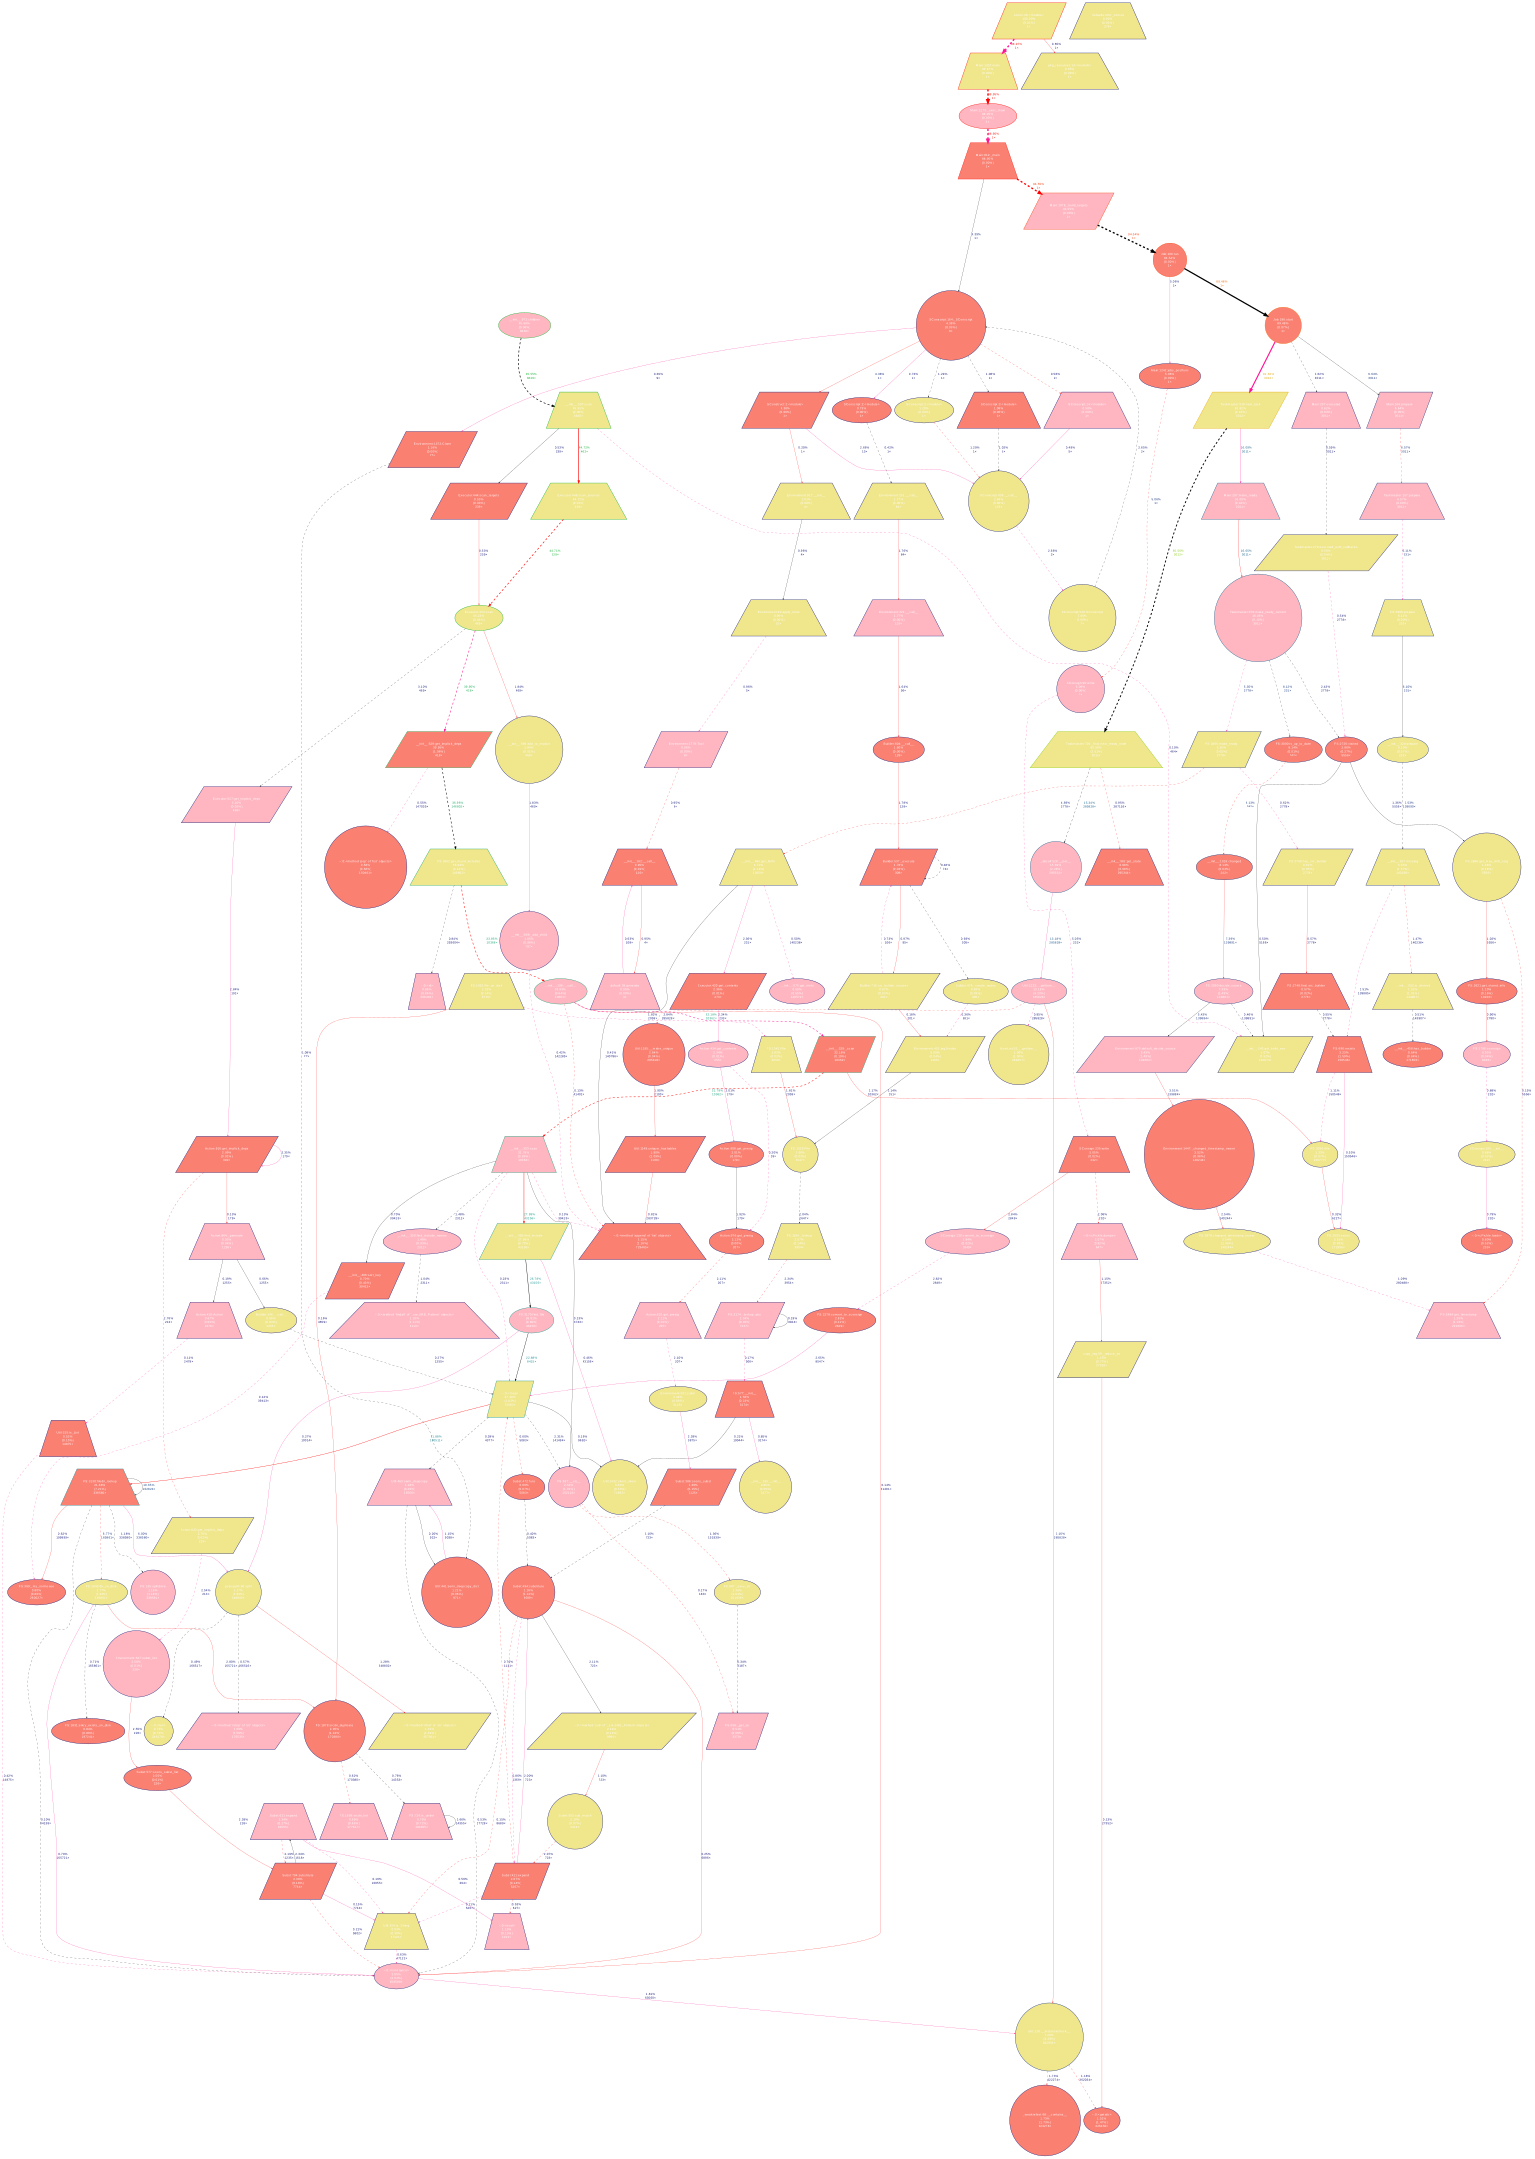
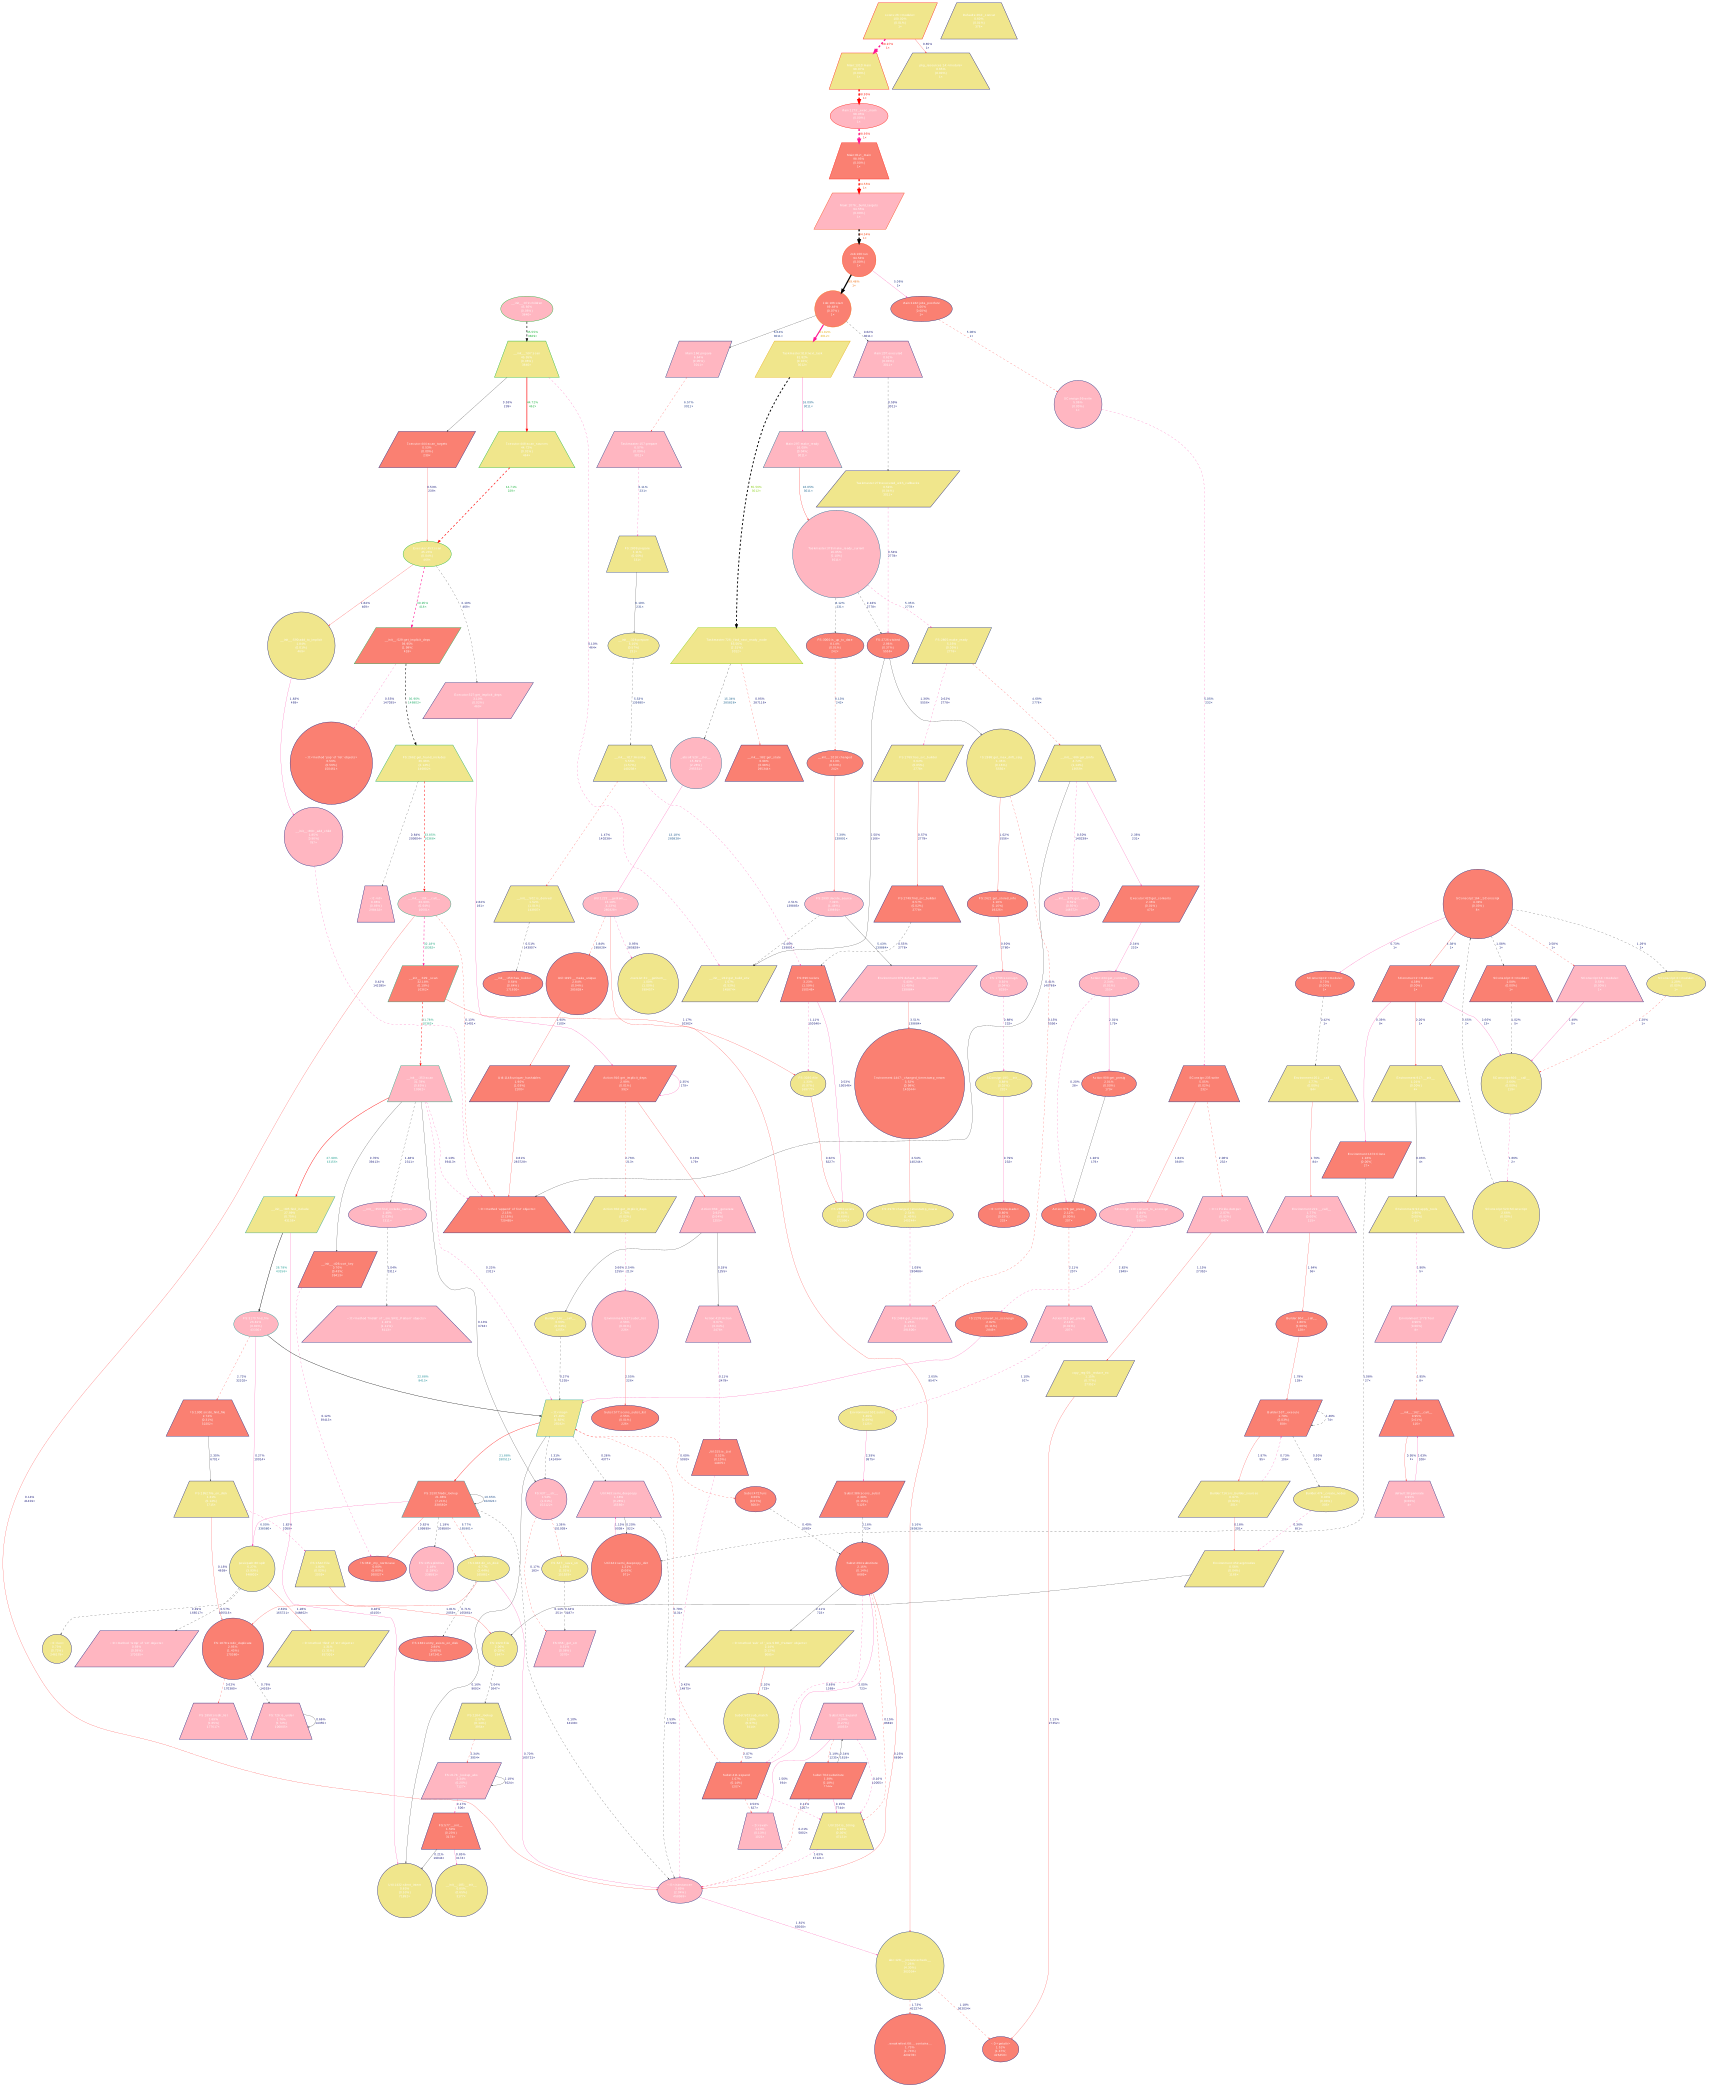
edge "Main:812:_main 98.95% (0.00%) 1×" -> "SConscript:164:_SConscript 4.39% (0.03%) 8×": removed, label "4.39% 1×"
edge "SConscript:164:_SConscript 4.39% (0.03%) 8×" -> "Environment:1372:Clone 1.16% (0.00%) 27×": now "SConstruct:2:<module> 4.38% (0.00%) 1×" -> "Environment:1372:Clone 1.16% (0.00%) 27×"
node "FS:1900:srcdir_find_file 2.72% (0.31%) 32202×": added
edge "Subst:577:scons_subst_list 2.55% (0.01%) 226×" -> "Subst:704:substitute 2.39% (0.18%) 7744×": removed, label "2.39% 226×"
